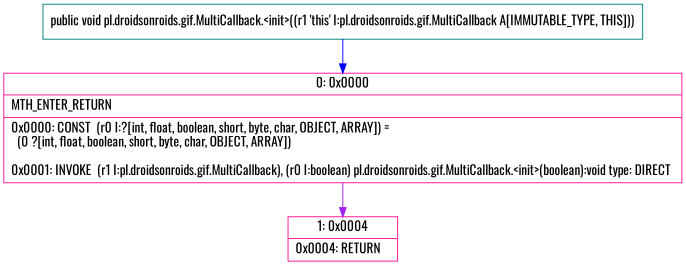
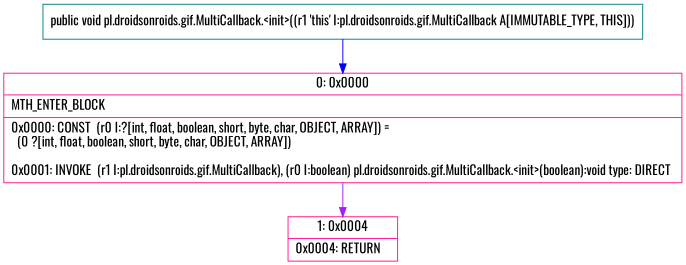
node "0: 0x0000": text "MTH_ENTER_RETURN" -> "MTH_ENTER_BLOCK"
